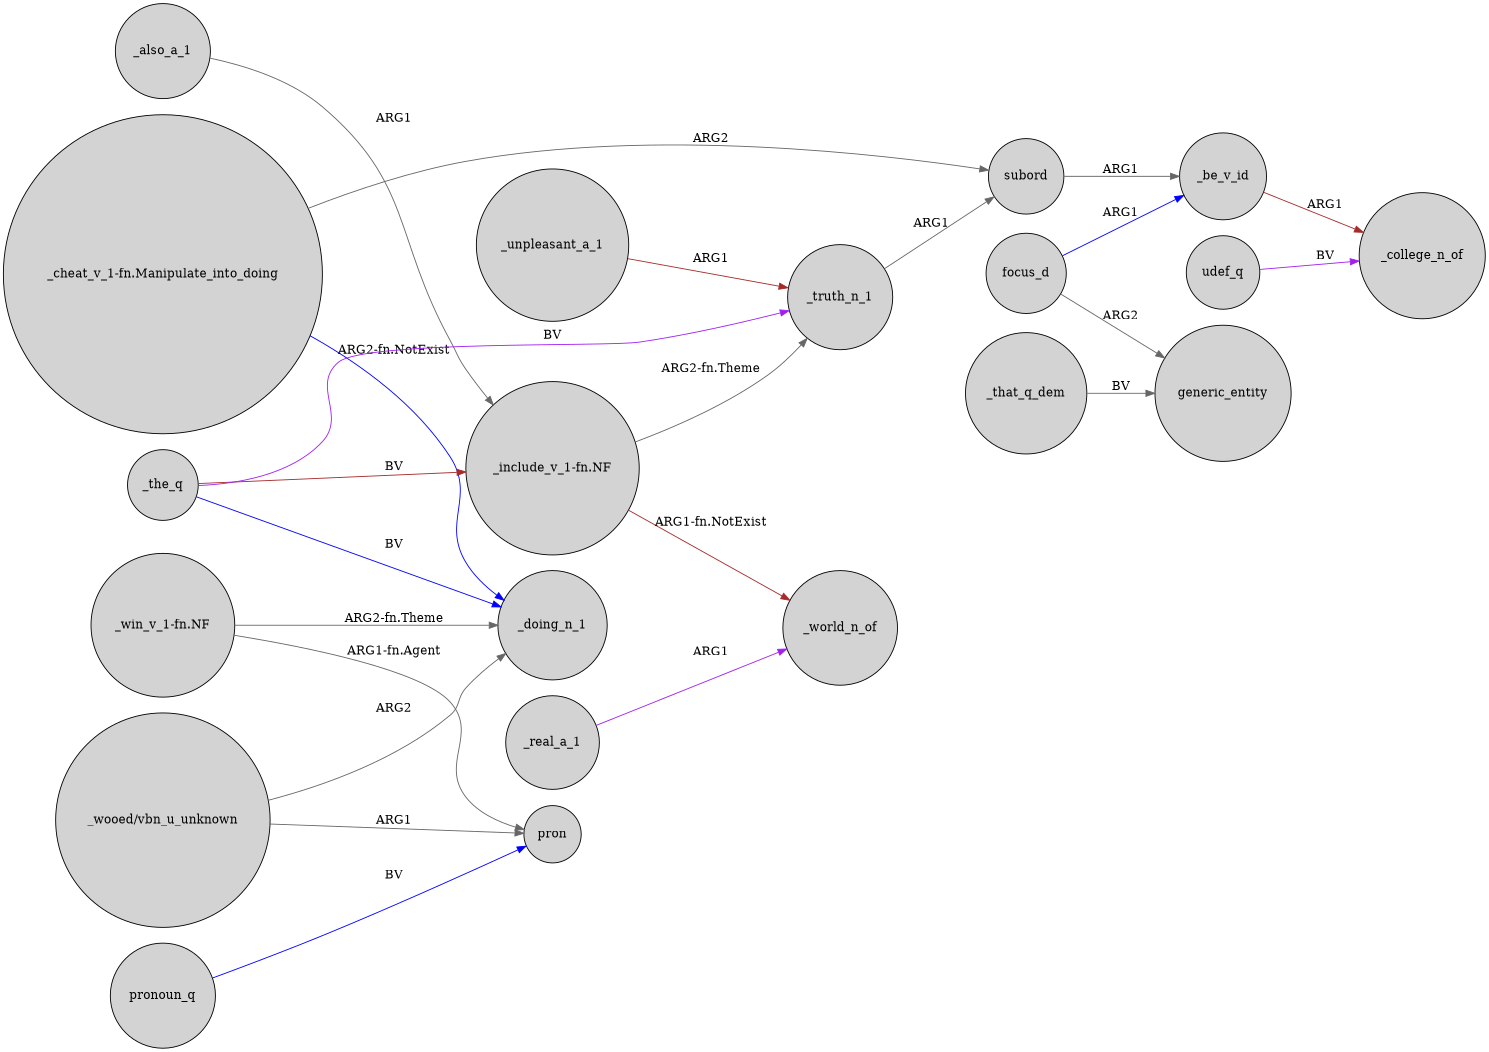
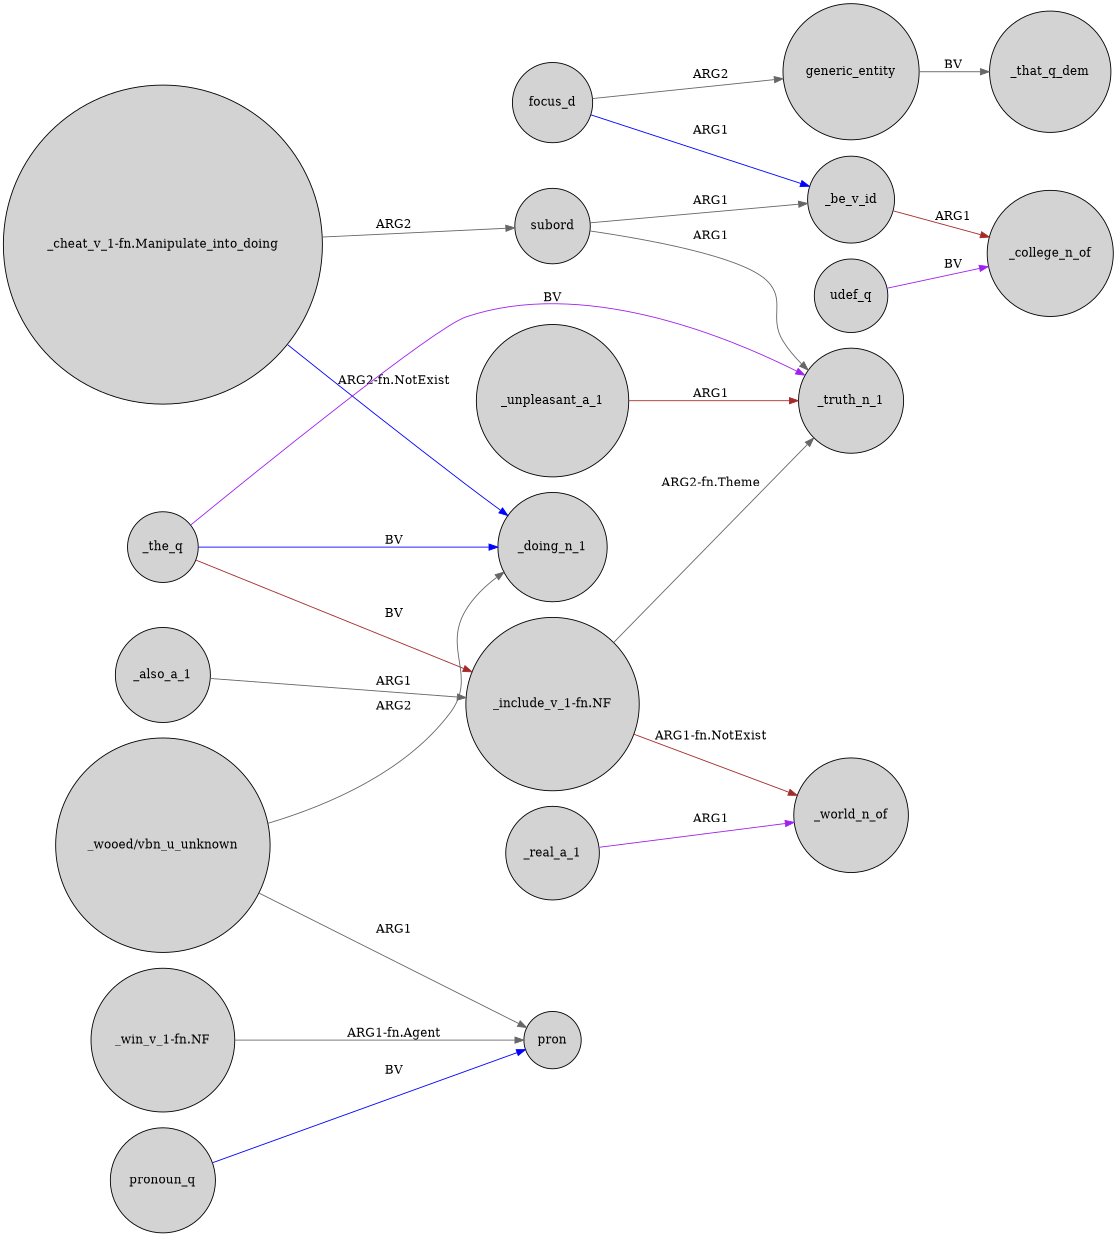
edge "_truth_n_1" -> "subord": reversed
edge "_that_q_dem" -> "generic_entity": reversed
edge "_win_v_1-fn.NF" -> "_doing_n_1": removed, label "ARG2-fn.Theme"
